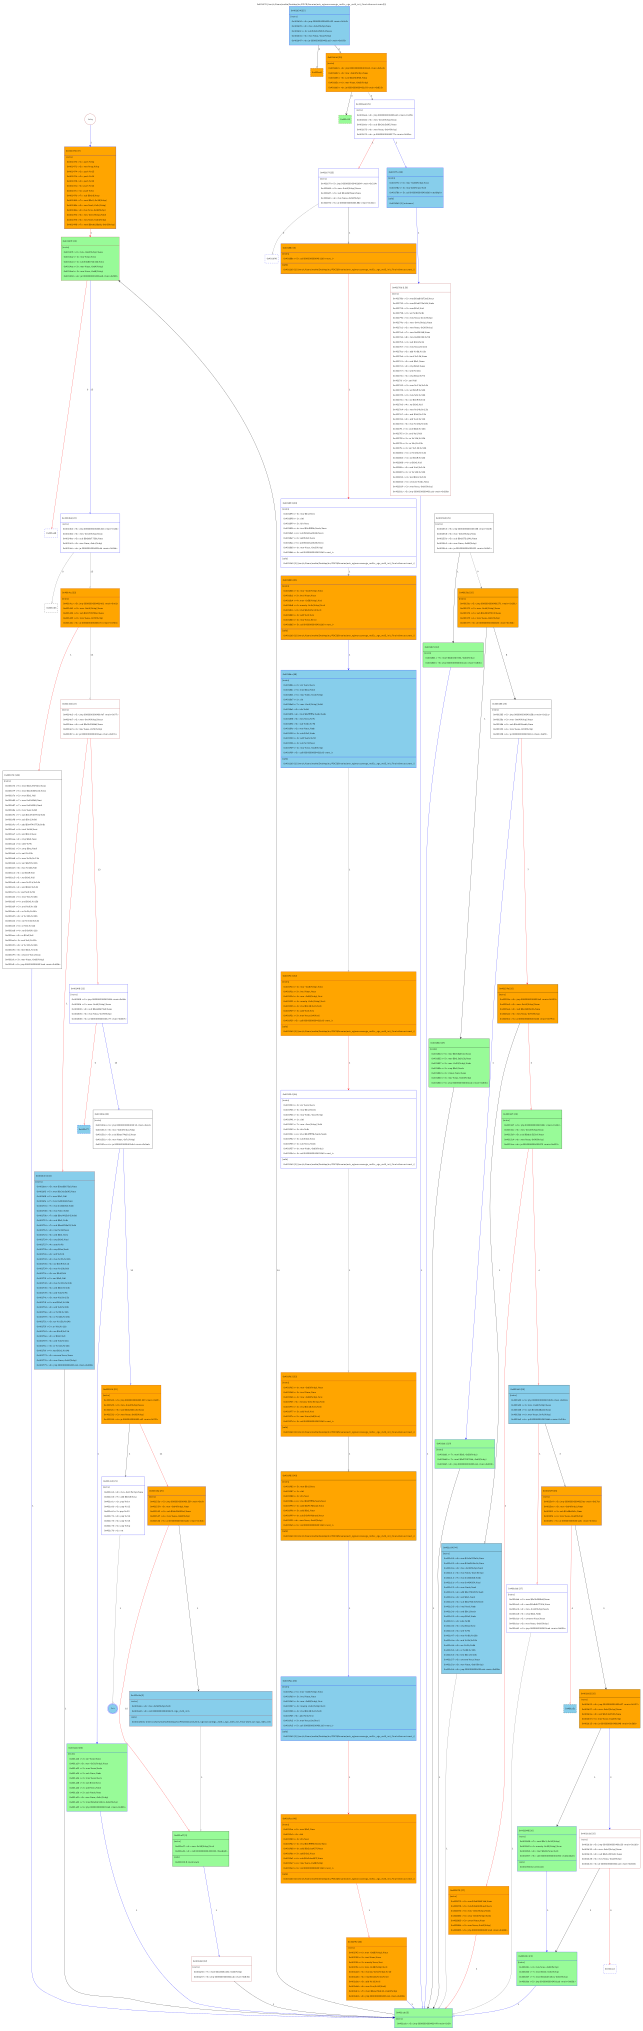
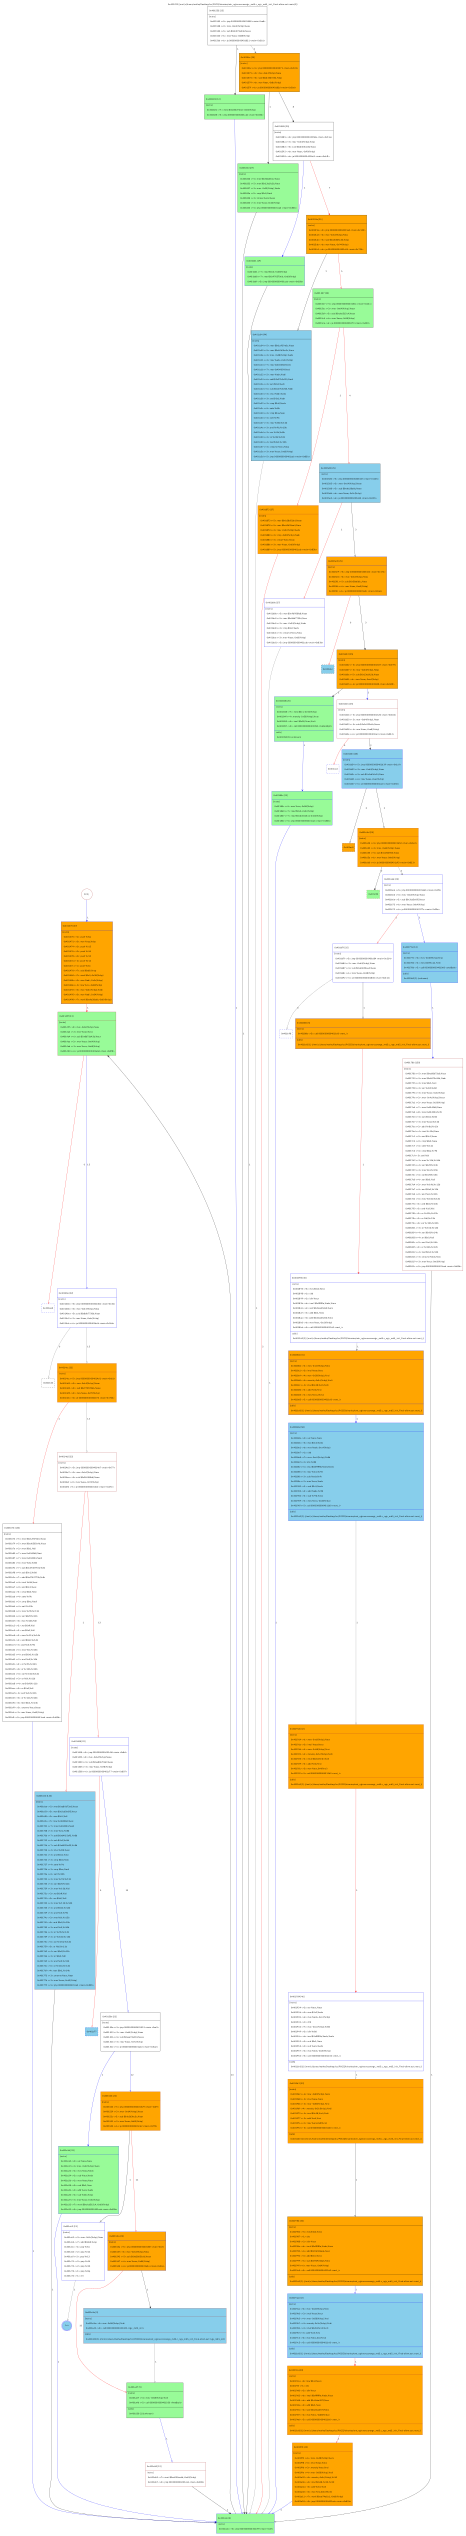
edge "0x40178b [150]" -> "0x401cab [5]": color blue -> black
edge "0x40161b [25]" -> "0x40185c [23]": now "0x40161b [25]" -> "0x401634 [25]"
